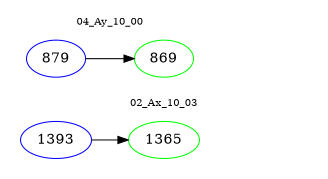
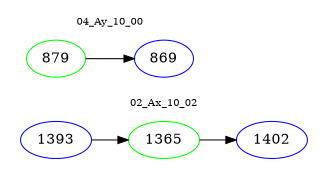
node "879": color blue -> green
node "869": color green -> blue
cluster "02_Ax_10_03": label "02_Ax_10_03" -> "02_Ax_10_02"
node "1402": added
